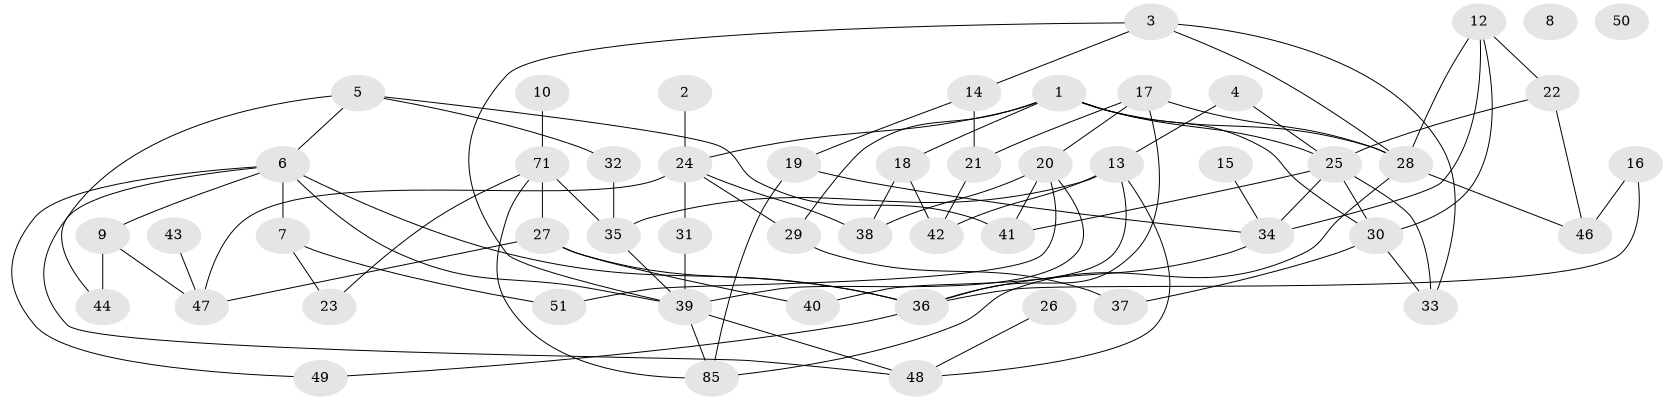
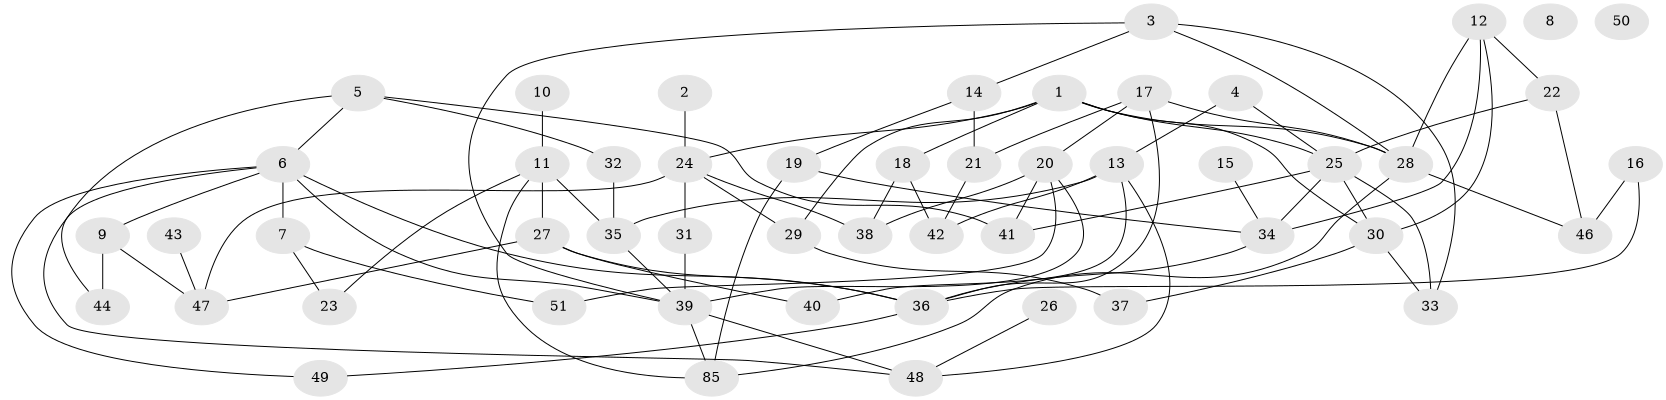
node "71": label "71" -> "11"
